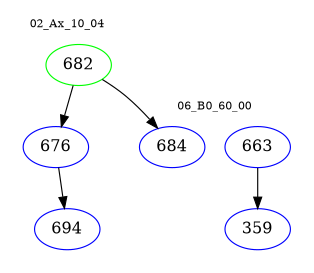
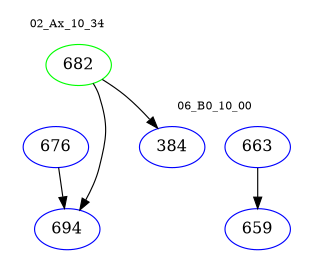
cluster "02_Ax_10_04": label "02_Ax_10_04" -> "02_Ax_10_34"
edge "682" -> "676": now "682" -> "694"
cluster "06_B0_60_00": label "06_B0_60_00" -> "06_B0_10_00"
node "684": label "684" -> "384"
node "359": label "359" -> "659"
